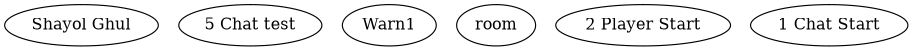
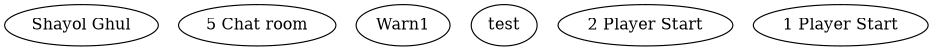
node "5 Chat test": label "5 Chat test" -> "5 Chat room"
node "room": label "room" -> "test"
node "1 Chat Start": label "1 Chat Start" -> "1 Player Start"
